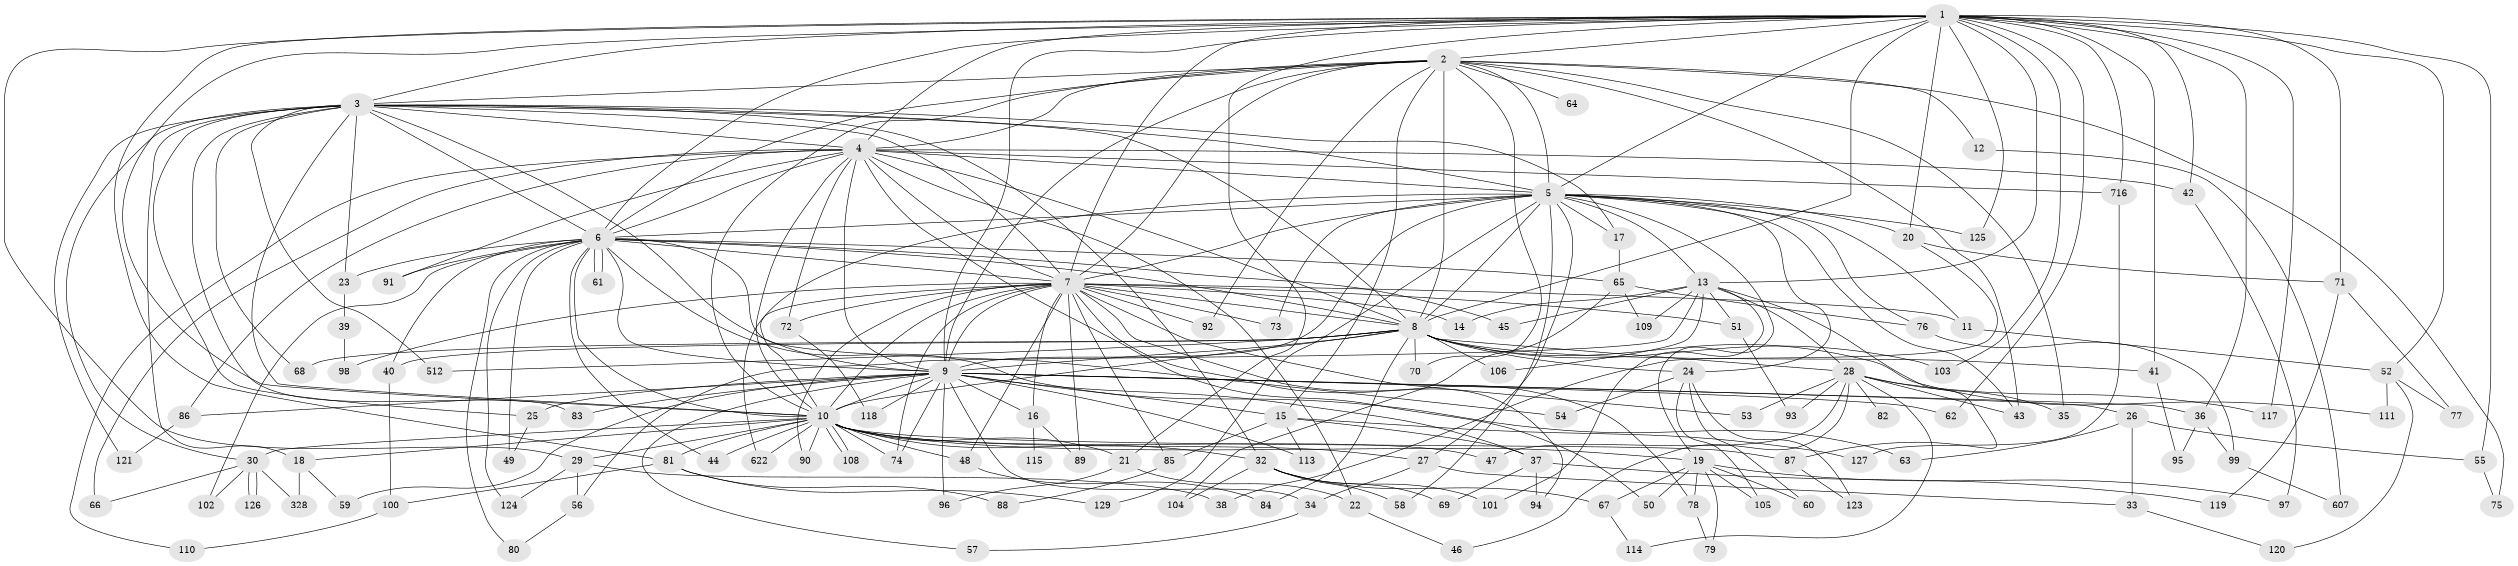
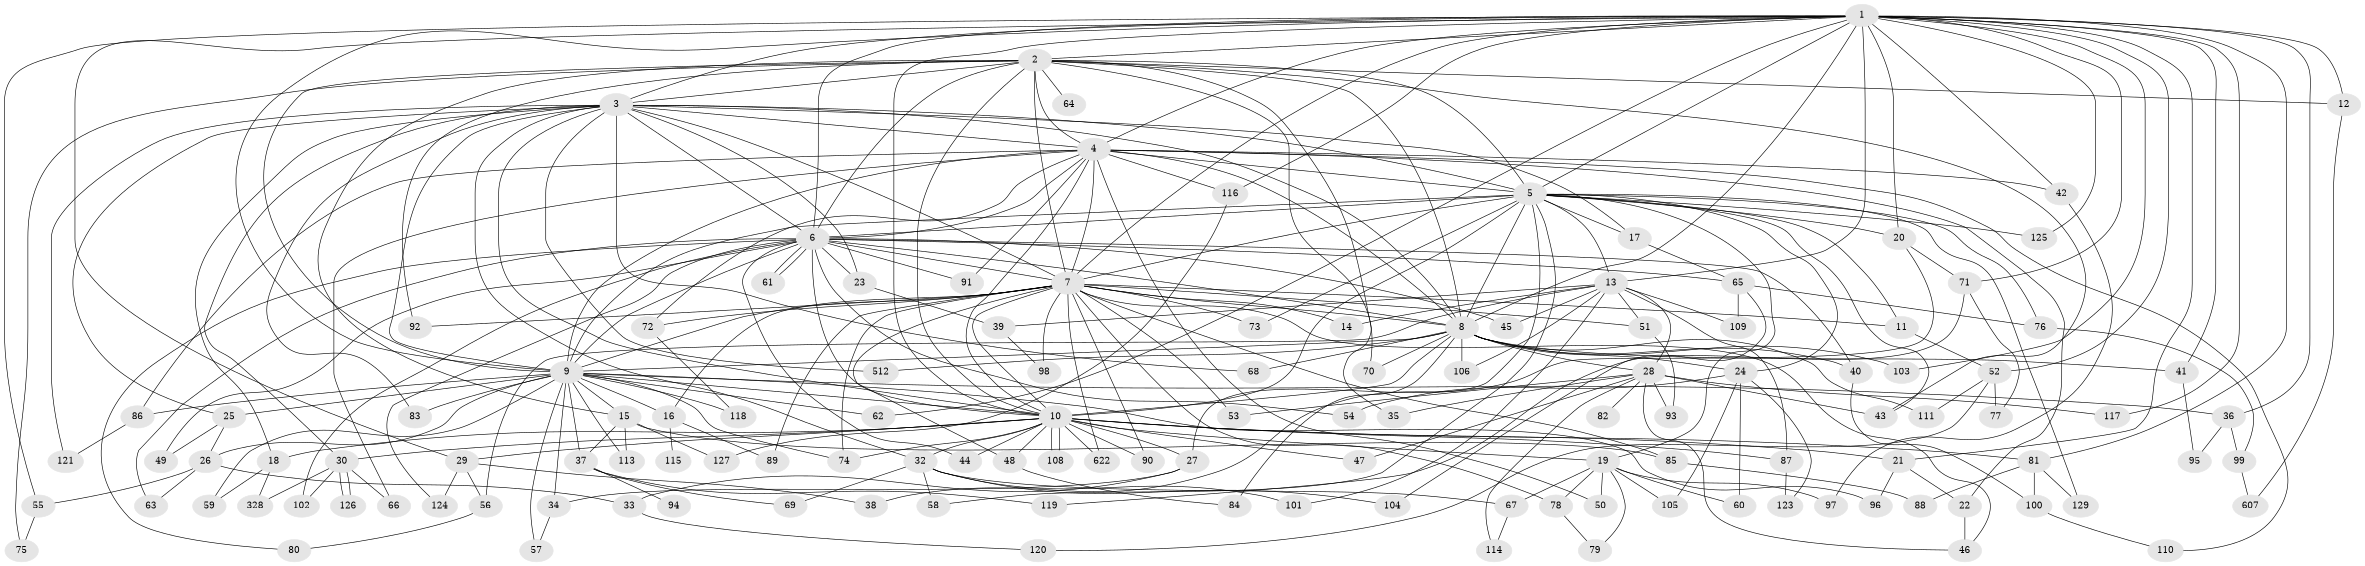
edge "1" -- "12": added
node "716": label "716" -> "116"
edge "13" -- "39": added
edge "7" -- "94": now "7" -- "46"
edge "25" -- "26": added
